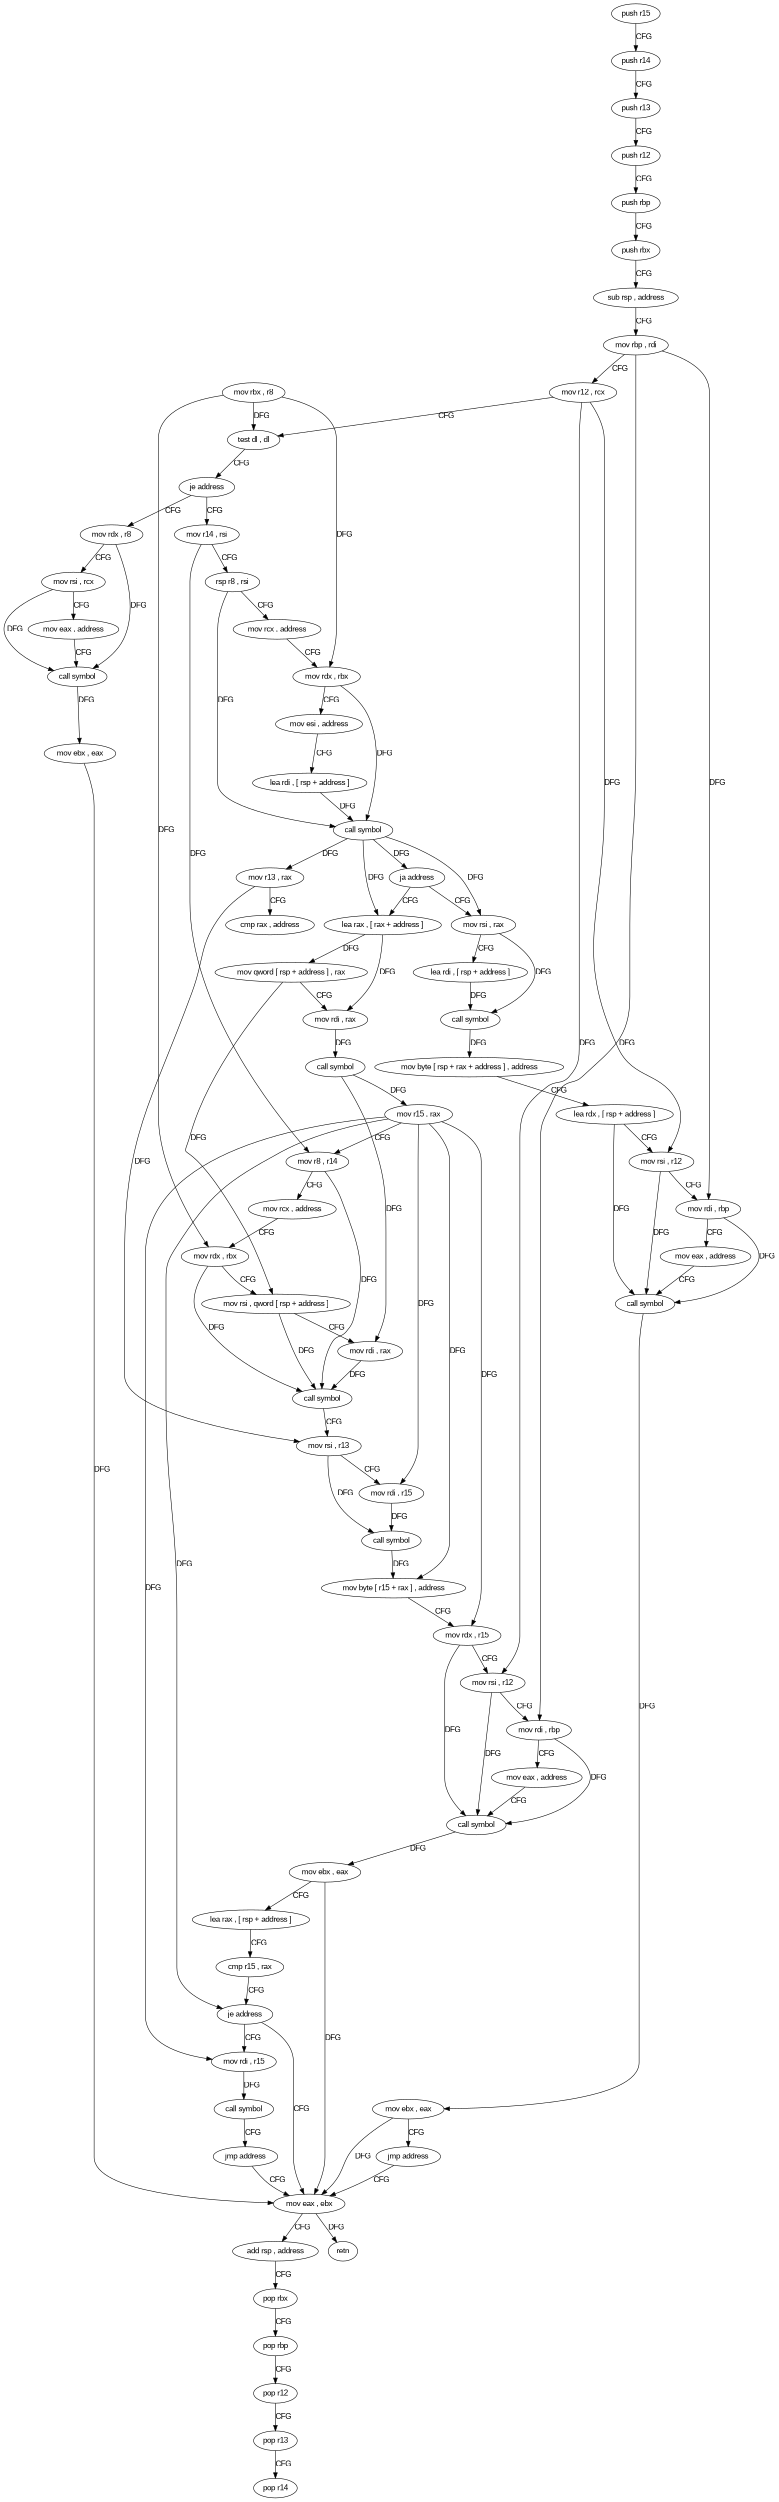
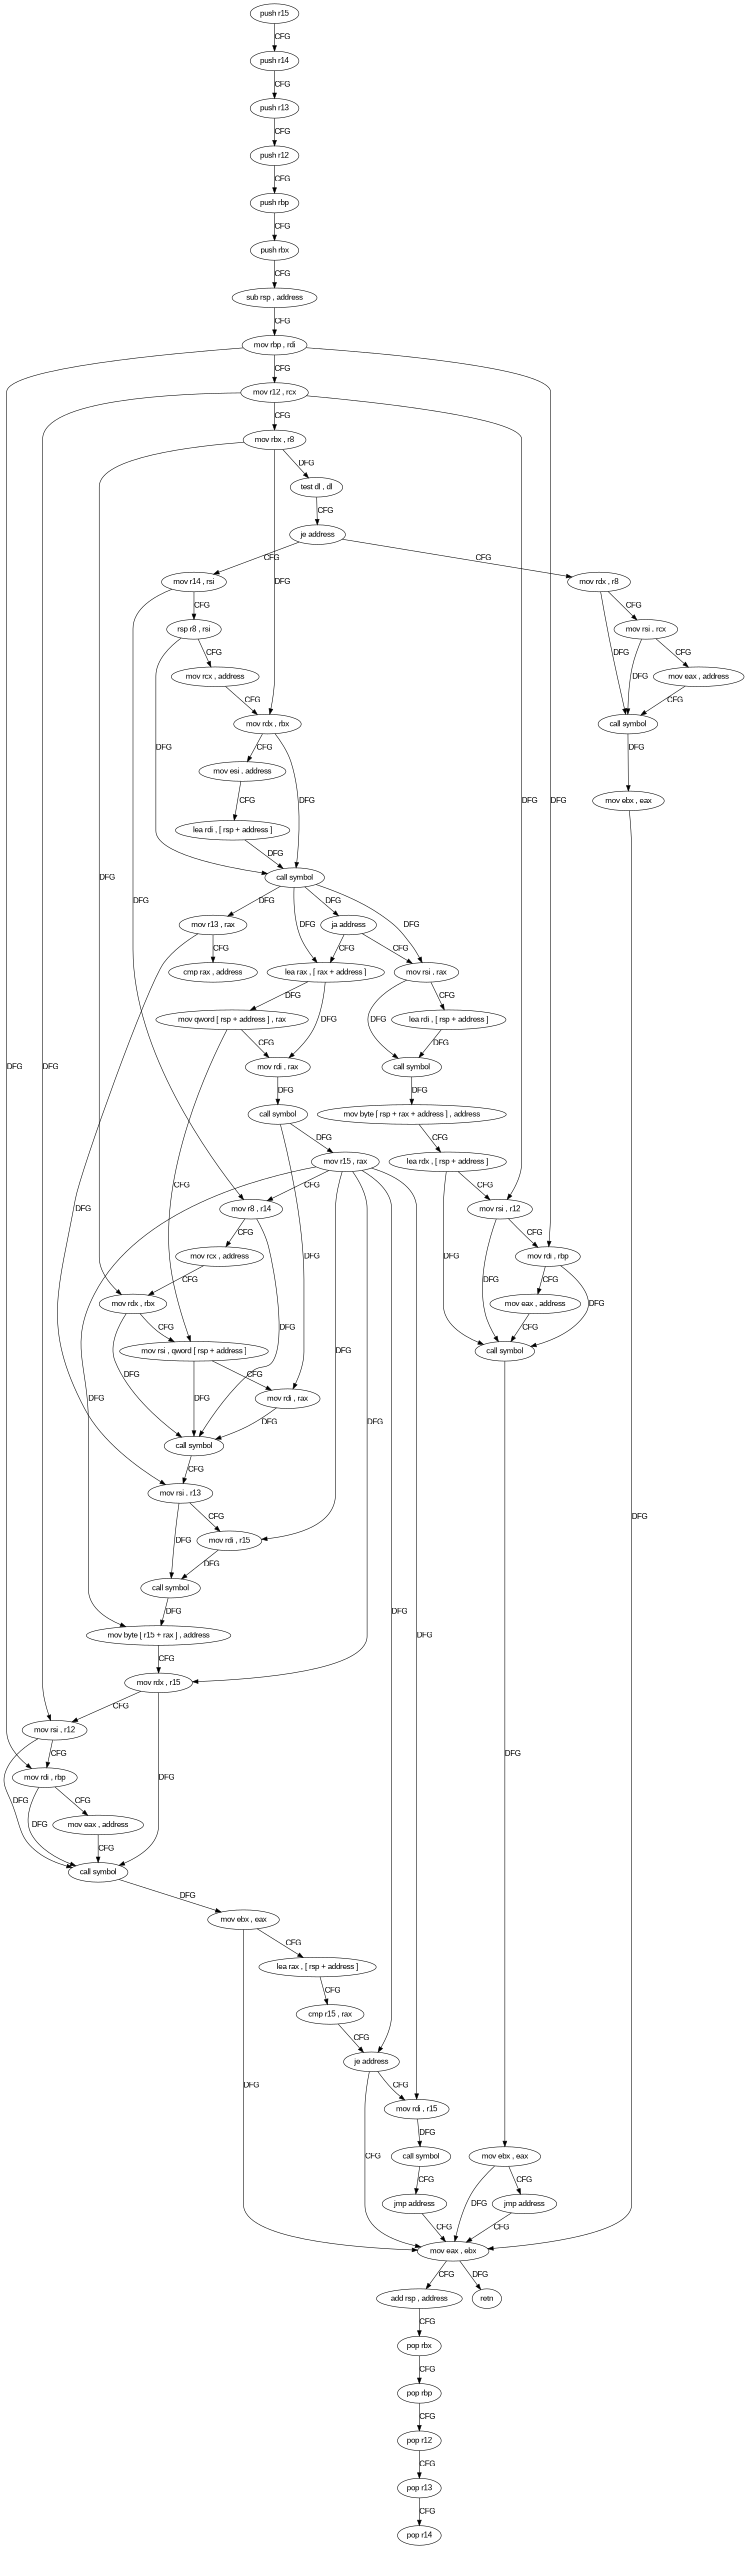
edge "mov r12 , rcx" -> "test dl , dl": now "mov r12 , rcx" -> "mov rbx , r8"
edge "mov qword [ rsp + address ] , rax" -> "mov rsi , qword [ rsp + address ]": label "DFG" -> "CFG"
